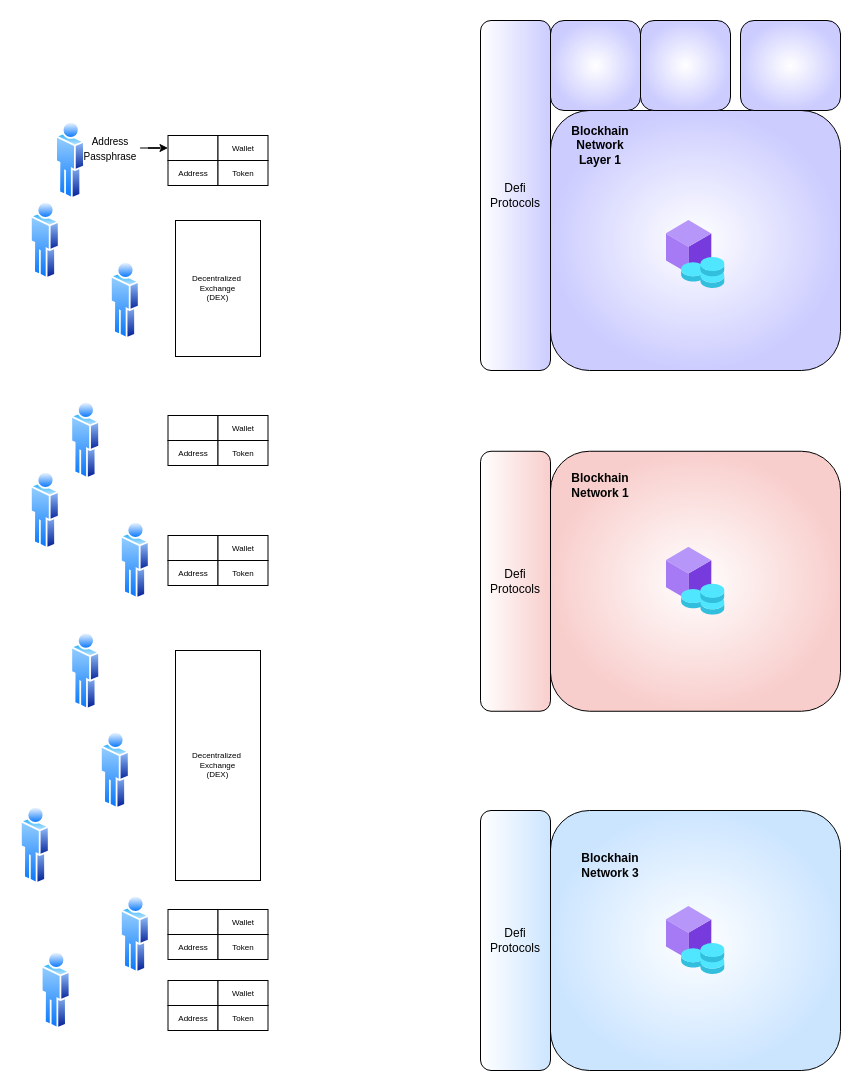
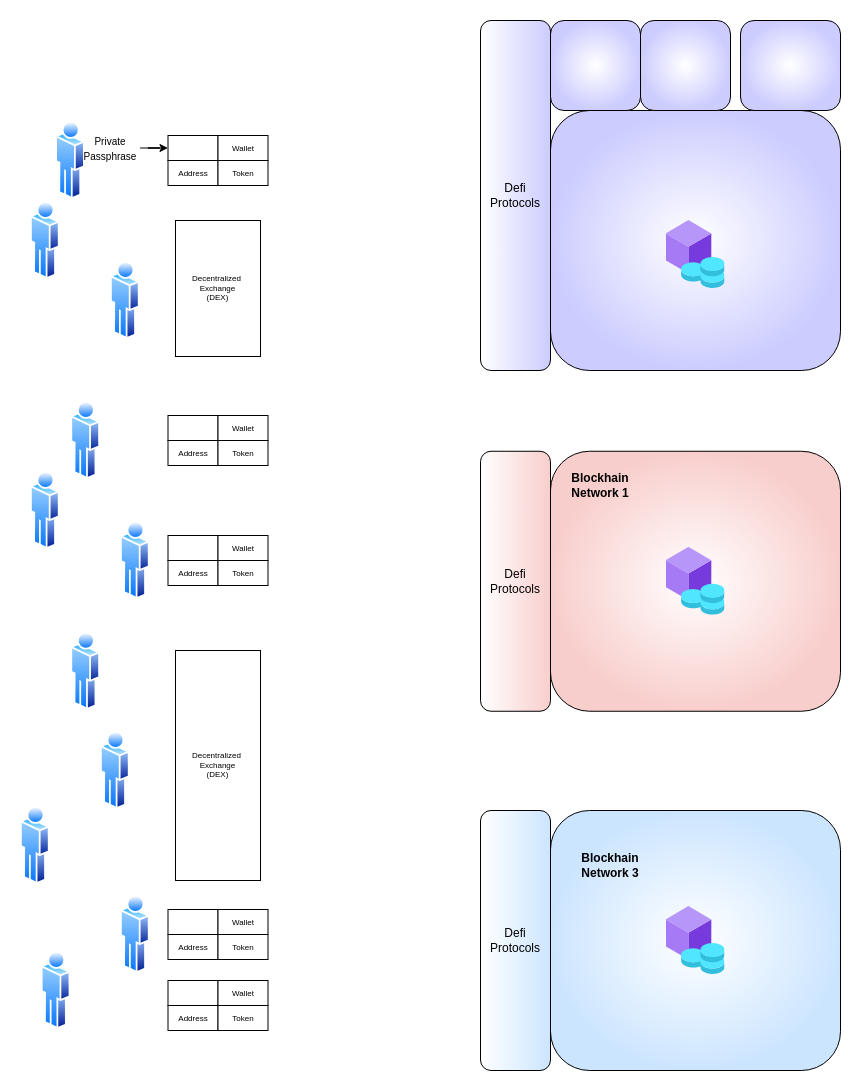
node "Blockhain Network Layer 1": removed
node "Address Passphrase": label "Address Passphrase" -> "Private Passphrase"
